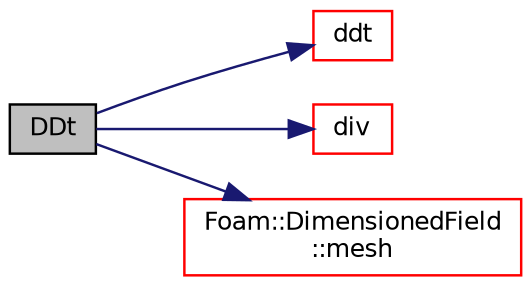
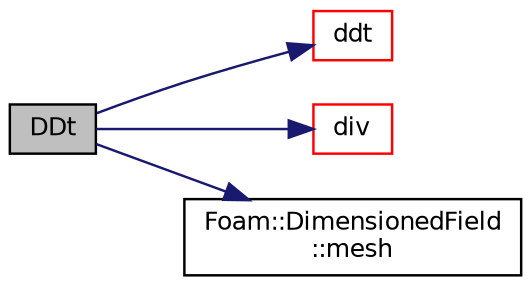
node "Foam::DimensionedField ::mesh": color red -> black
